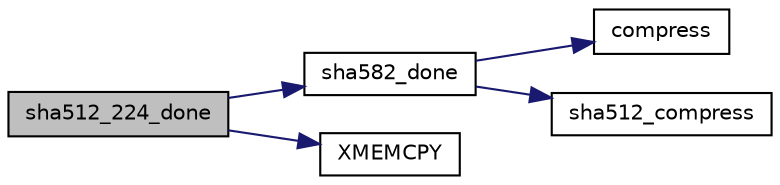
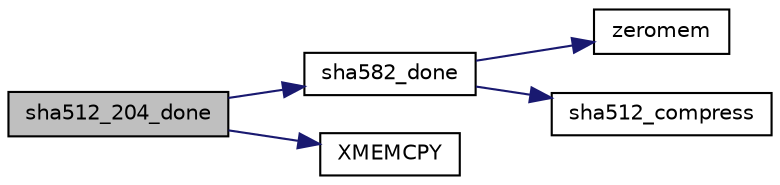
node "compress": label "compress" -> "zeromem"
node "sha512_224_done": label "sha512_224_done" -> "sha512_204_done"
